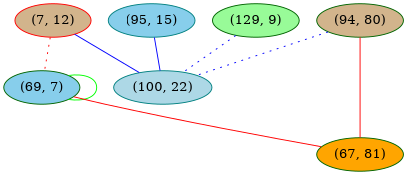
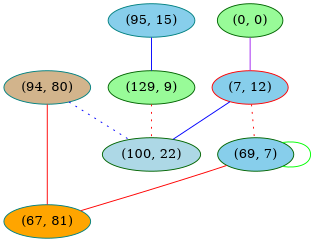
node "(7, 12)": fillcolor tan -> skyblue
node "(0, 0)": added
node "(94, 80)": color darkgreen -> teal
edge "(95, 15)" -- "(100, 22)": now "(95, 15)" -- "(129, 9)"
edge "(129, 9)" -- "(100, 22)": color blue -> red
node "(100, 22)": color teal -> darkgreen
node "(67, 81)": color darkgreen -> teal
